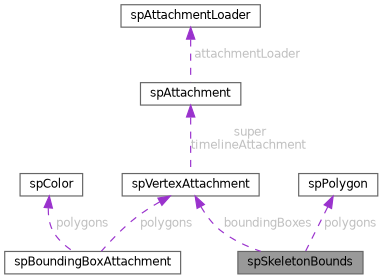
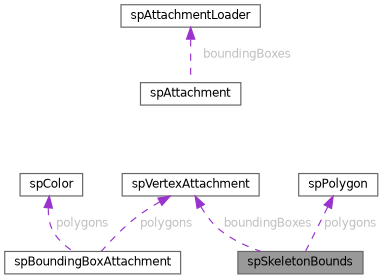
edge "spAttachment" -> "spAttachmentLoader": label " attachmentLoader" -> " boundingBoxes"
edge "spVertexAttachment" -> "spAttachment": removed, label "super timelineAttachment"
